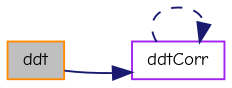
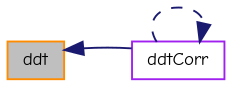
edge "ddt" -> "ddtCorr": reversed
